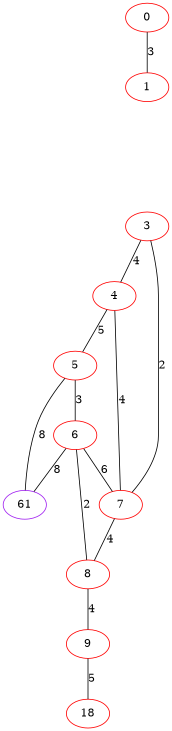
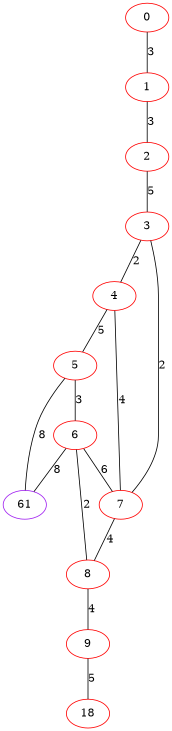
node "2": added
edge "3" -- "4": label "4" -> "2"
